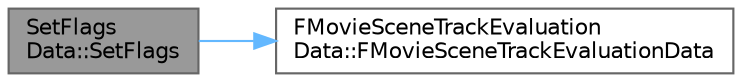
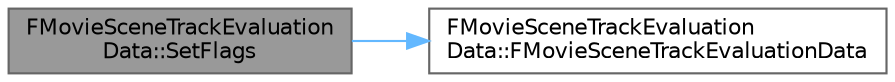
node "SetFlags Data::SetFlags": label "SetFlags Data::SetFlags" -> "FMovieSceneTrackEvaluation Data::SetFlags"
